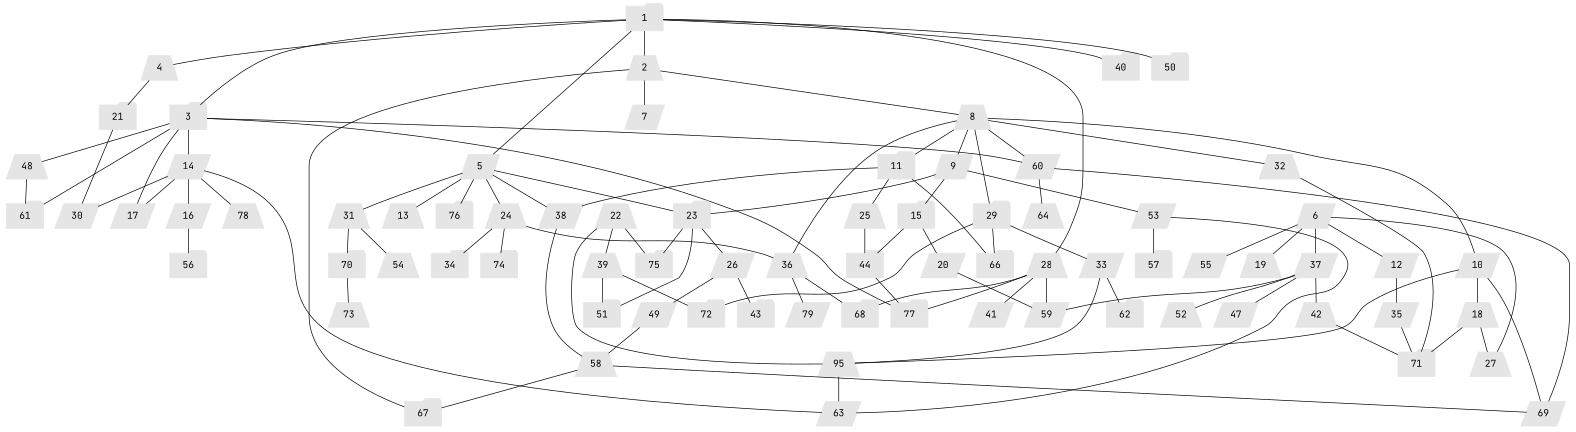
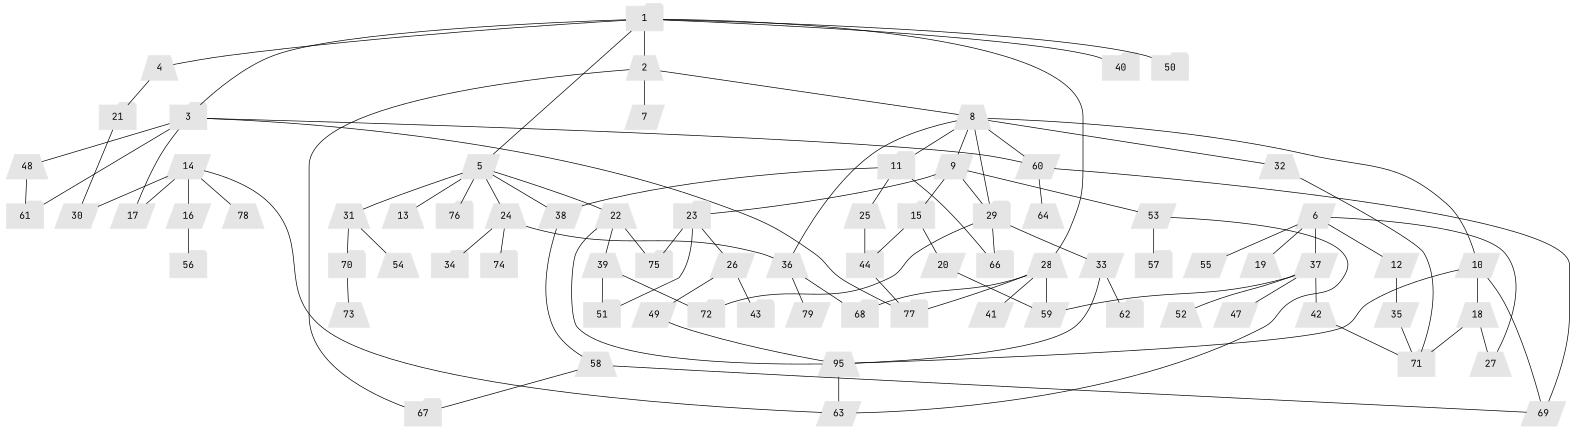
edge "3" -- "14": removed
edge "5" -- "23": now "5" -- "22"
edge "9" -- "29": added
edge "49" -- "58": now "49" -- "95"
